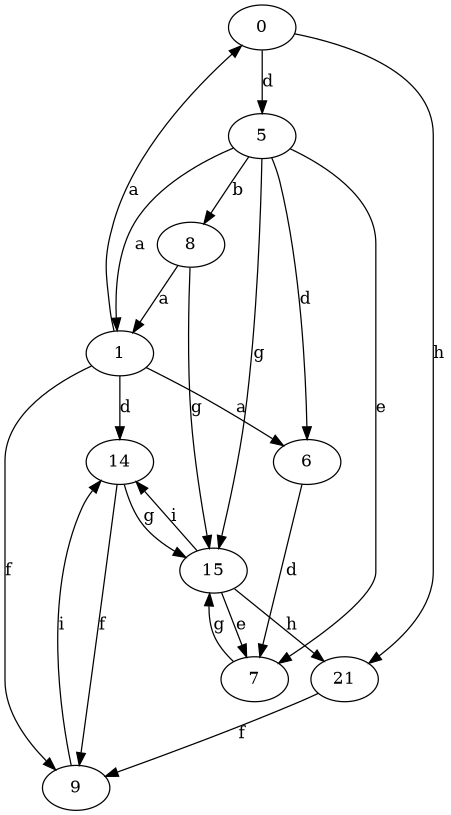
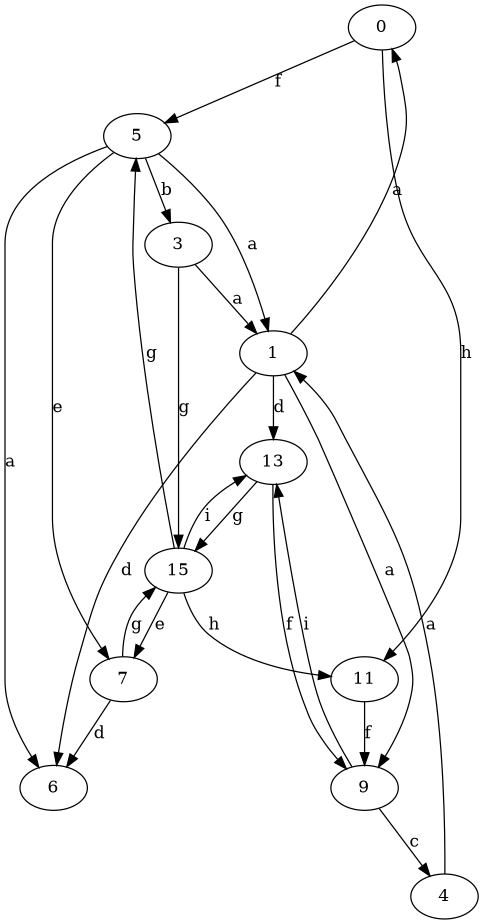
edge "0" -> "5": label "d" -> "f"
node "8": label "8" -> "3"
edge "5" -> "6": label "d" -> "a"
edge "5" -> "15": reversed
edge "1" -> "6": label "a" -> "d"
node "14": label "14" -> "13"
edge "6" -> "7": reversed
edge "1" -> "9": label "f" -> "a"
node "21": label "21" -> "11"
node "4": added
